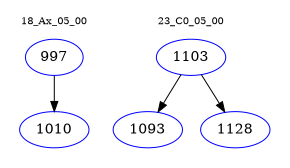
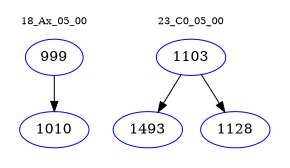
node "997": label "997" -> "999"
node "1093": label "1093" -> "1493"
